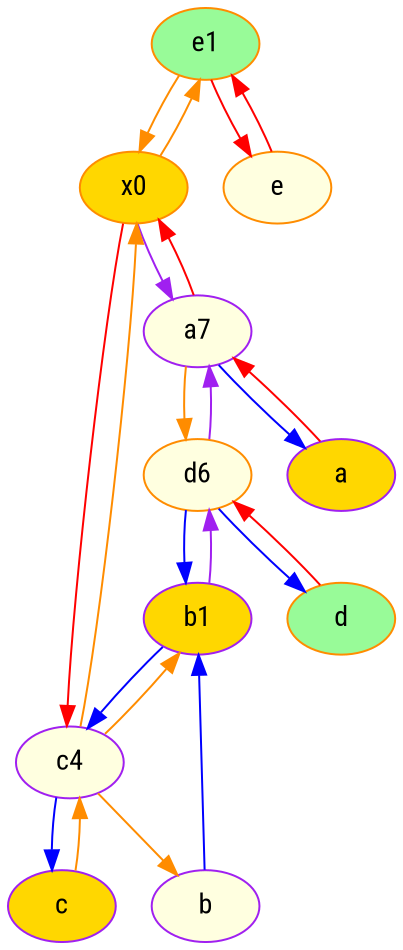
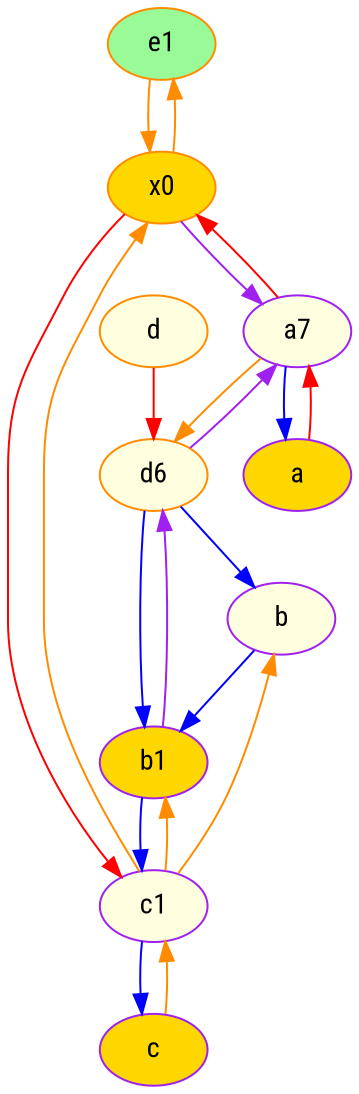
node "e": removed
edge "d6" -> "d": now "d6" -> "b"
node "d": fillcolor palegreen -> lightyellow
node "c4": label "c4" -> "c1"
